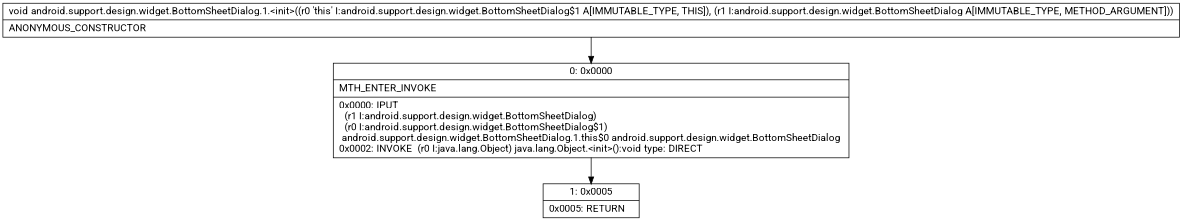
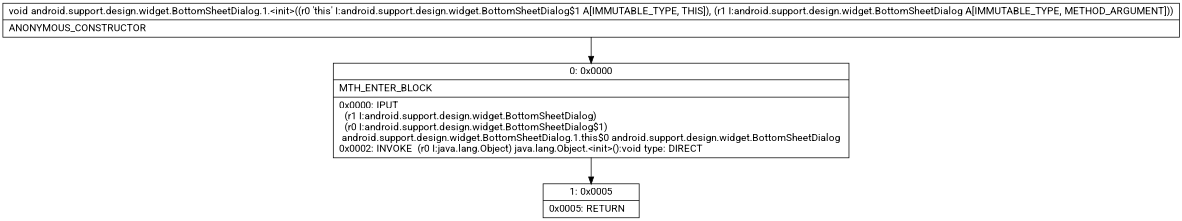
node "0: 0x0000": text "MTH_ENTER_INVOKE" -> "MTH_ENTER_BLOCK"
